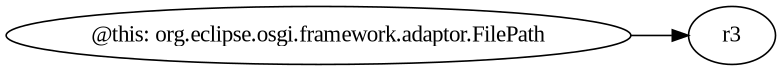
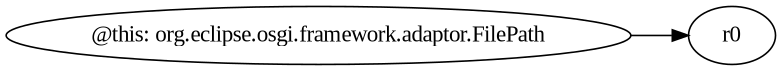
node "r3": label "r3" -> "r0"
